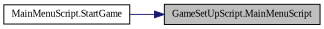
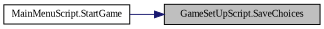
node "GameSetUpScript.MainMenuScript": label "GameSetUpScript.MainMenuScript" -> "GameSetUpScript.SaveChoices"
